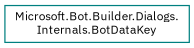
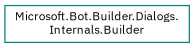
node "Microsoft.Bot.Builder.Dialogs. Internals.BotDataKey": label "Microsoft.Bot.Builder.Dialogs. Internals.BotDataKey" -> "Microsoft.Bot.Builder.Dialogs. Internals.Builder"
